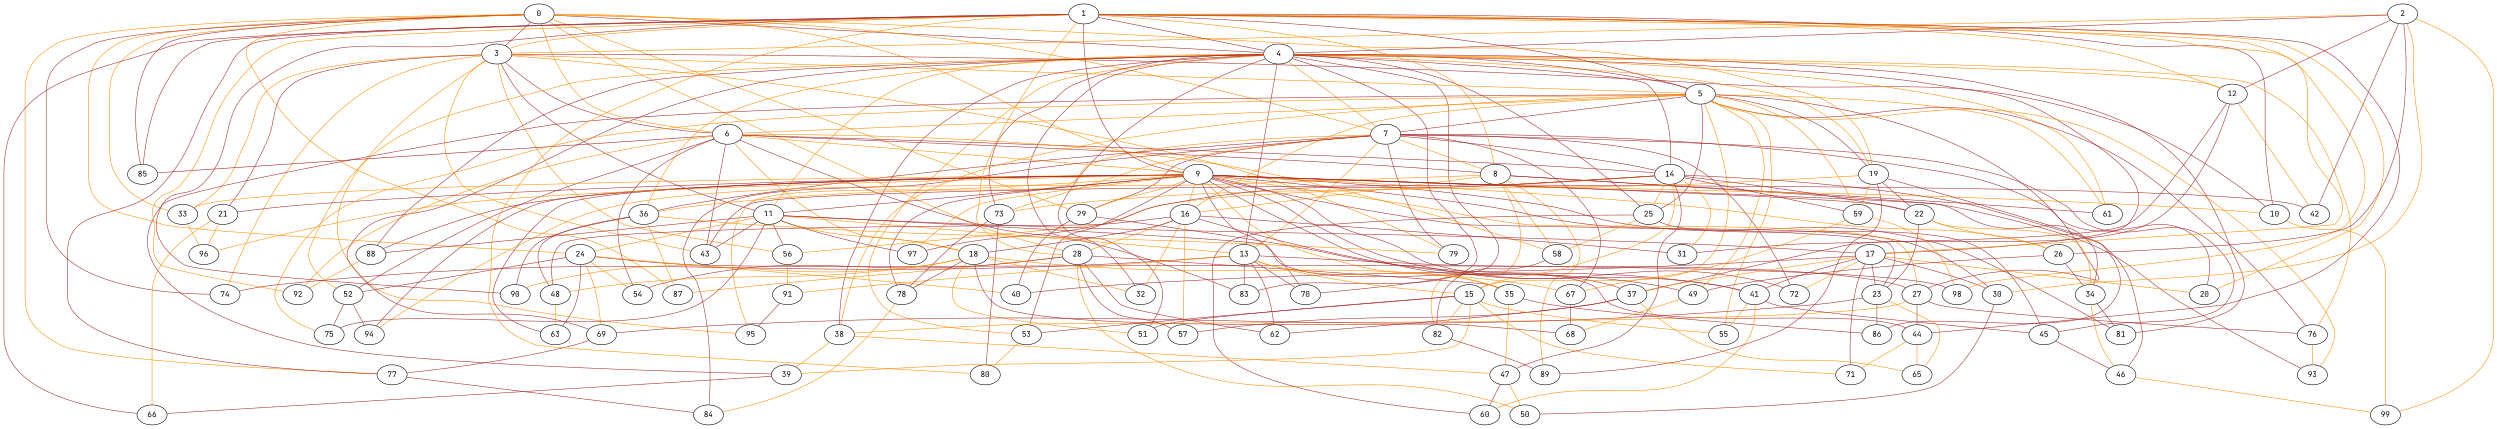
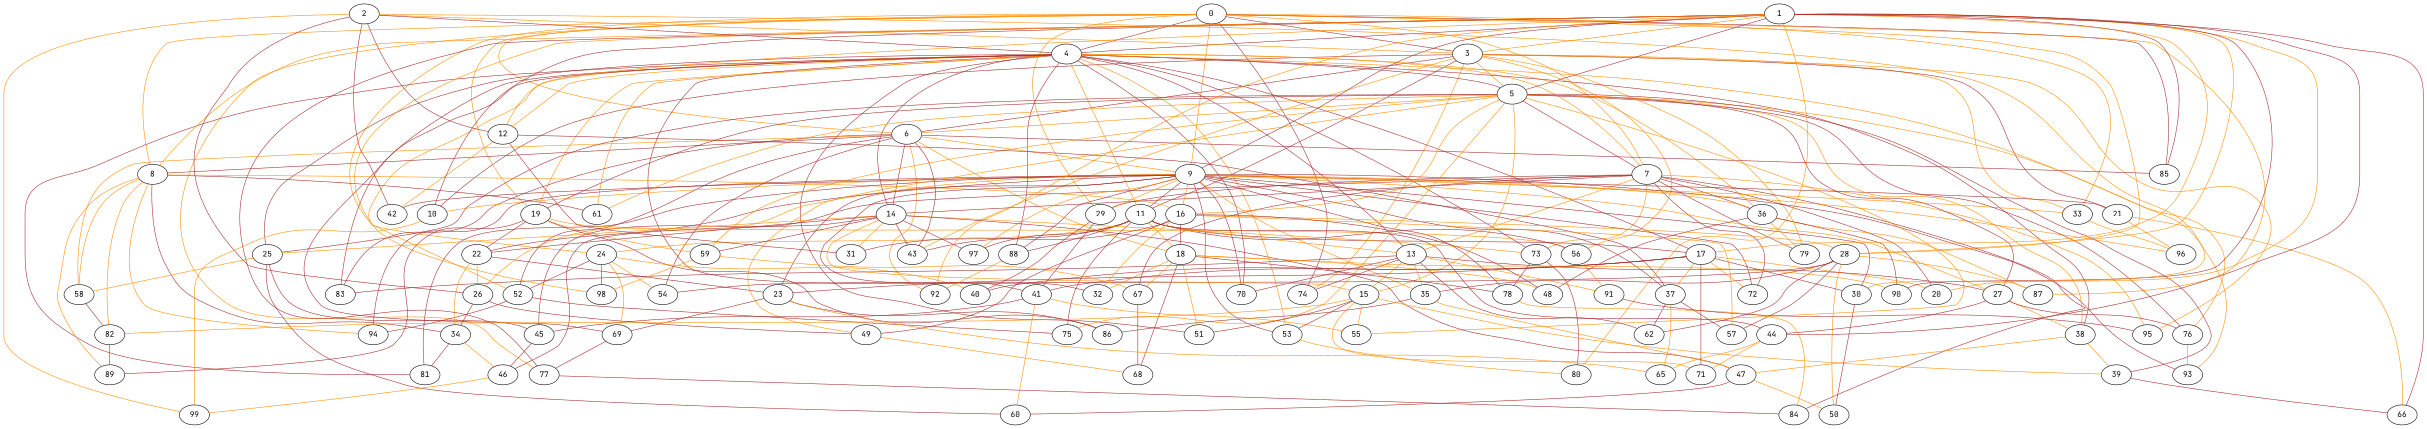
edge "7" -- "8": now "0" -- "8"
node "63": removed
